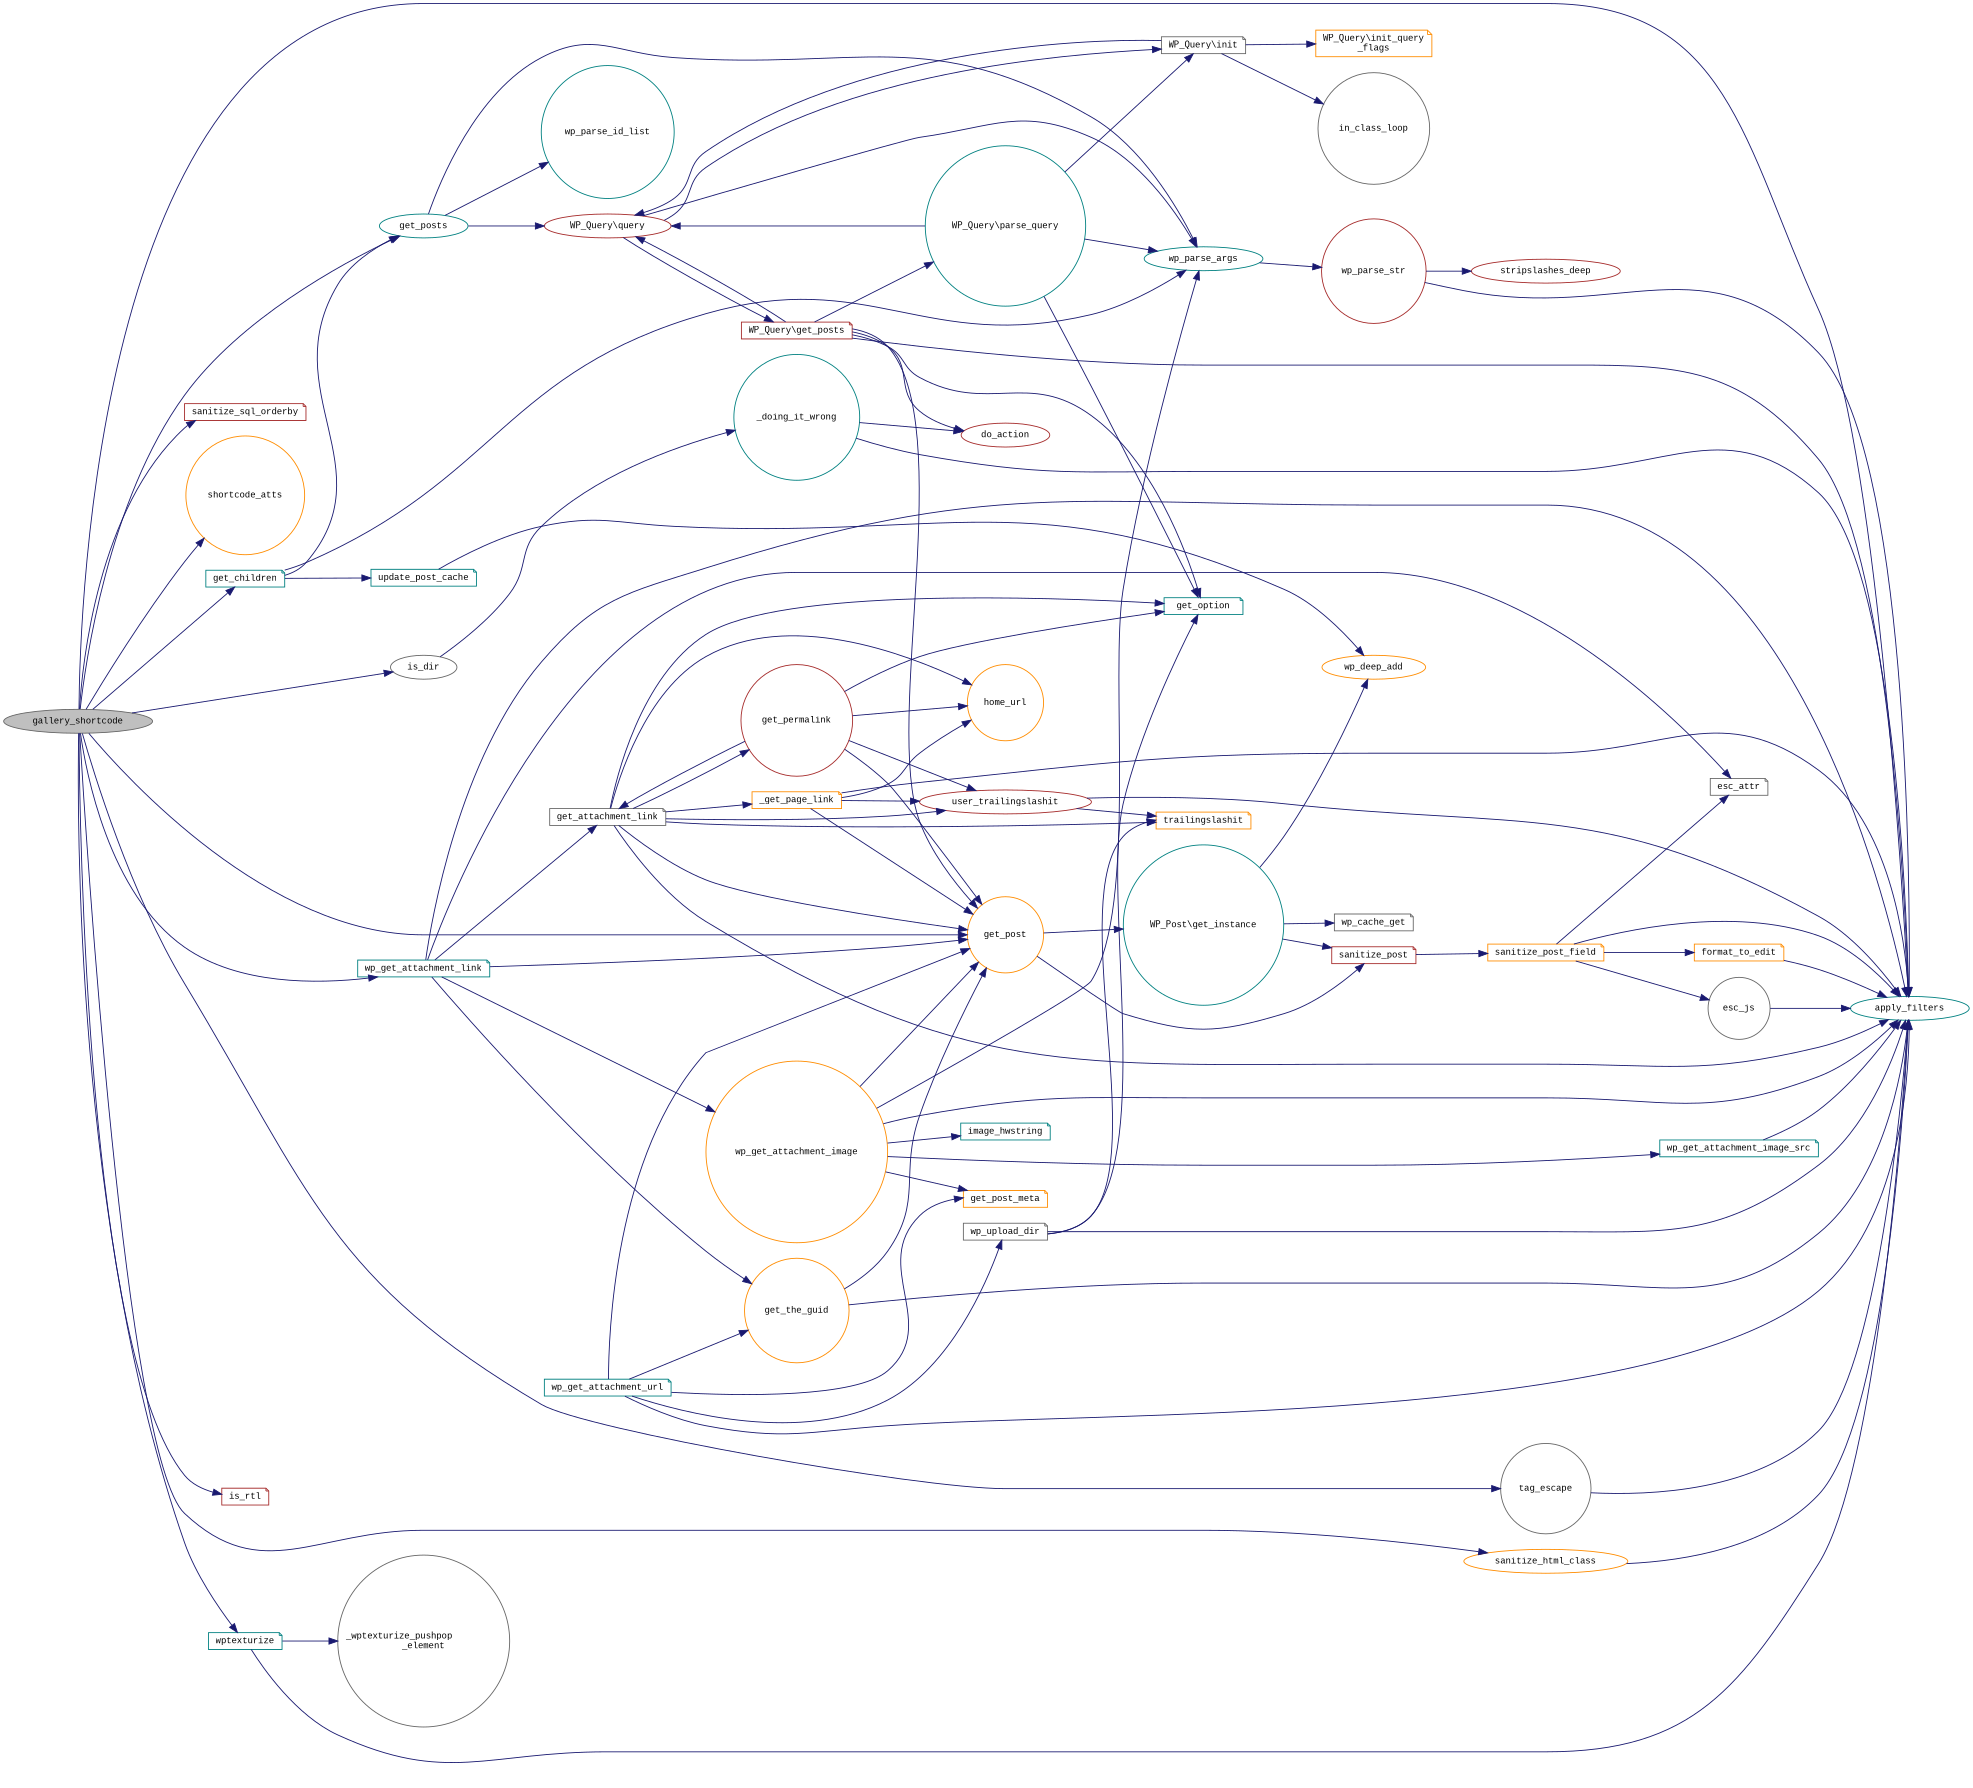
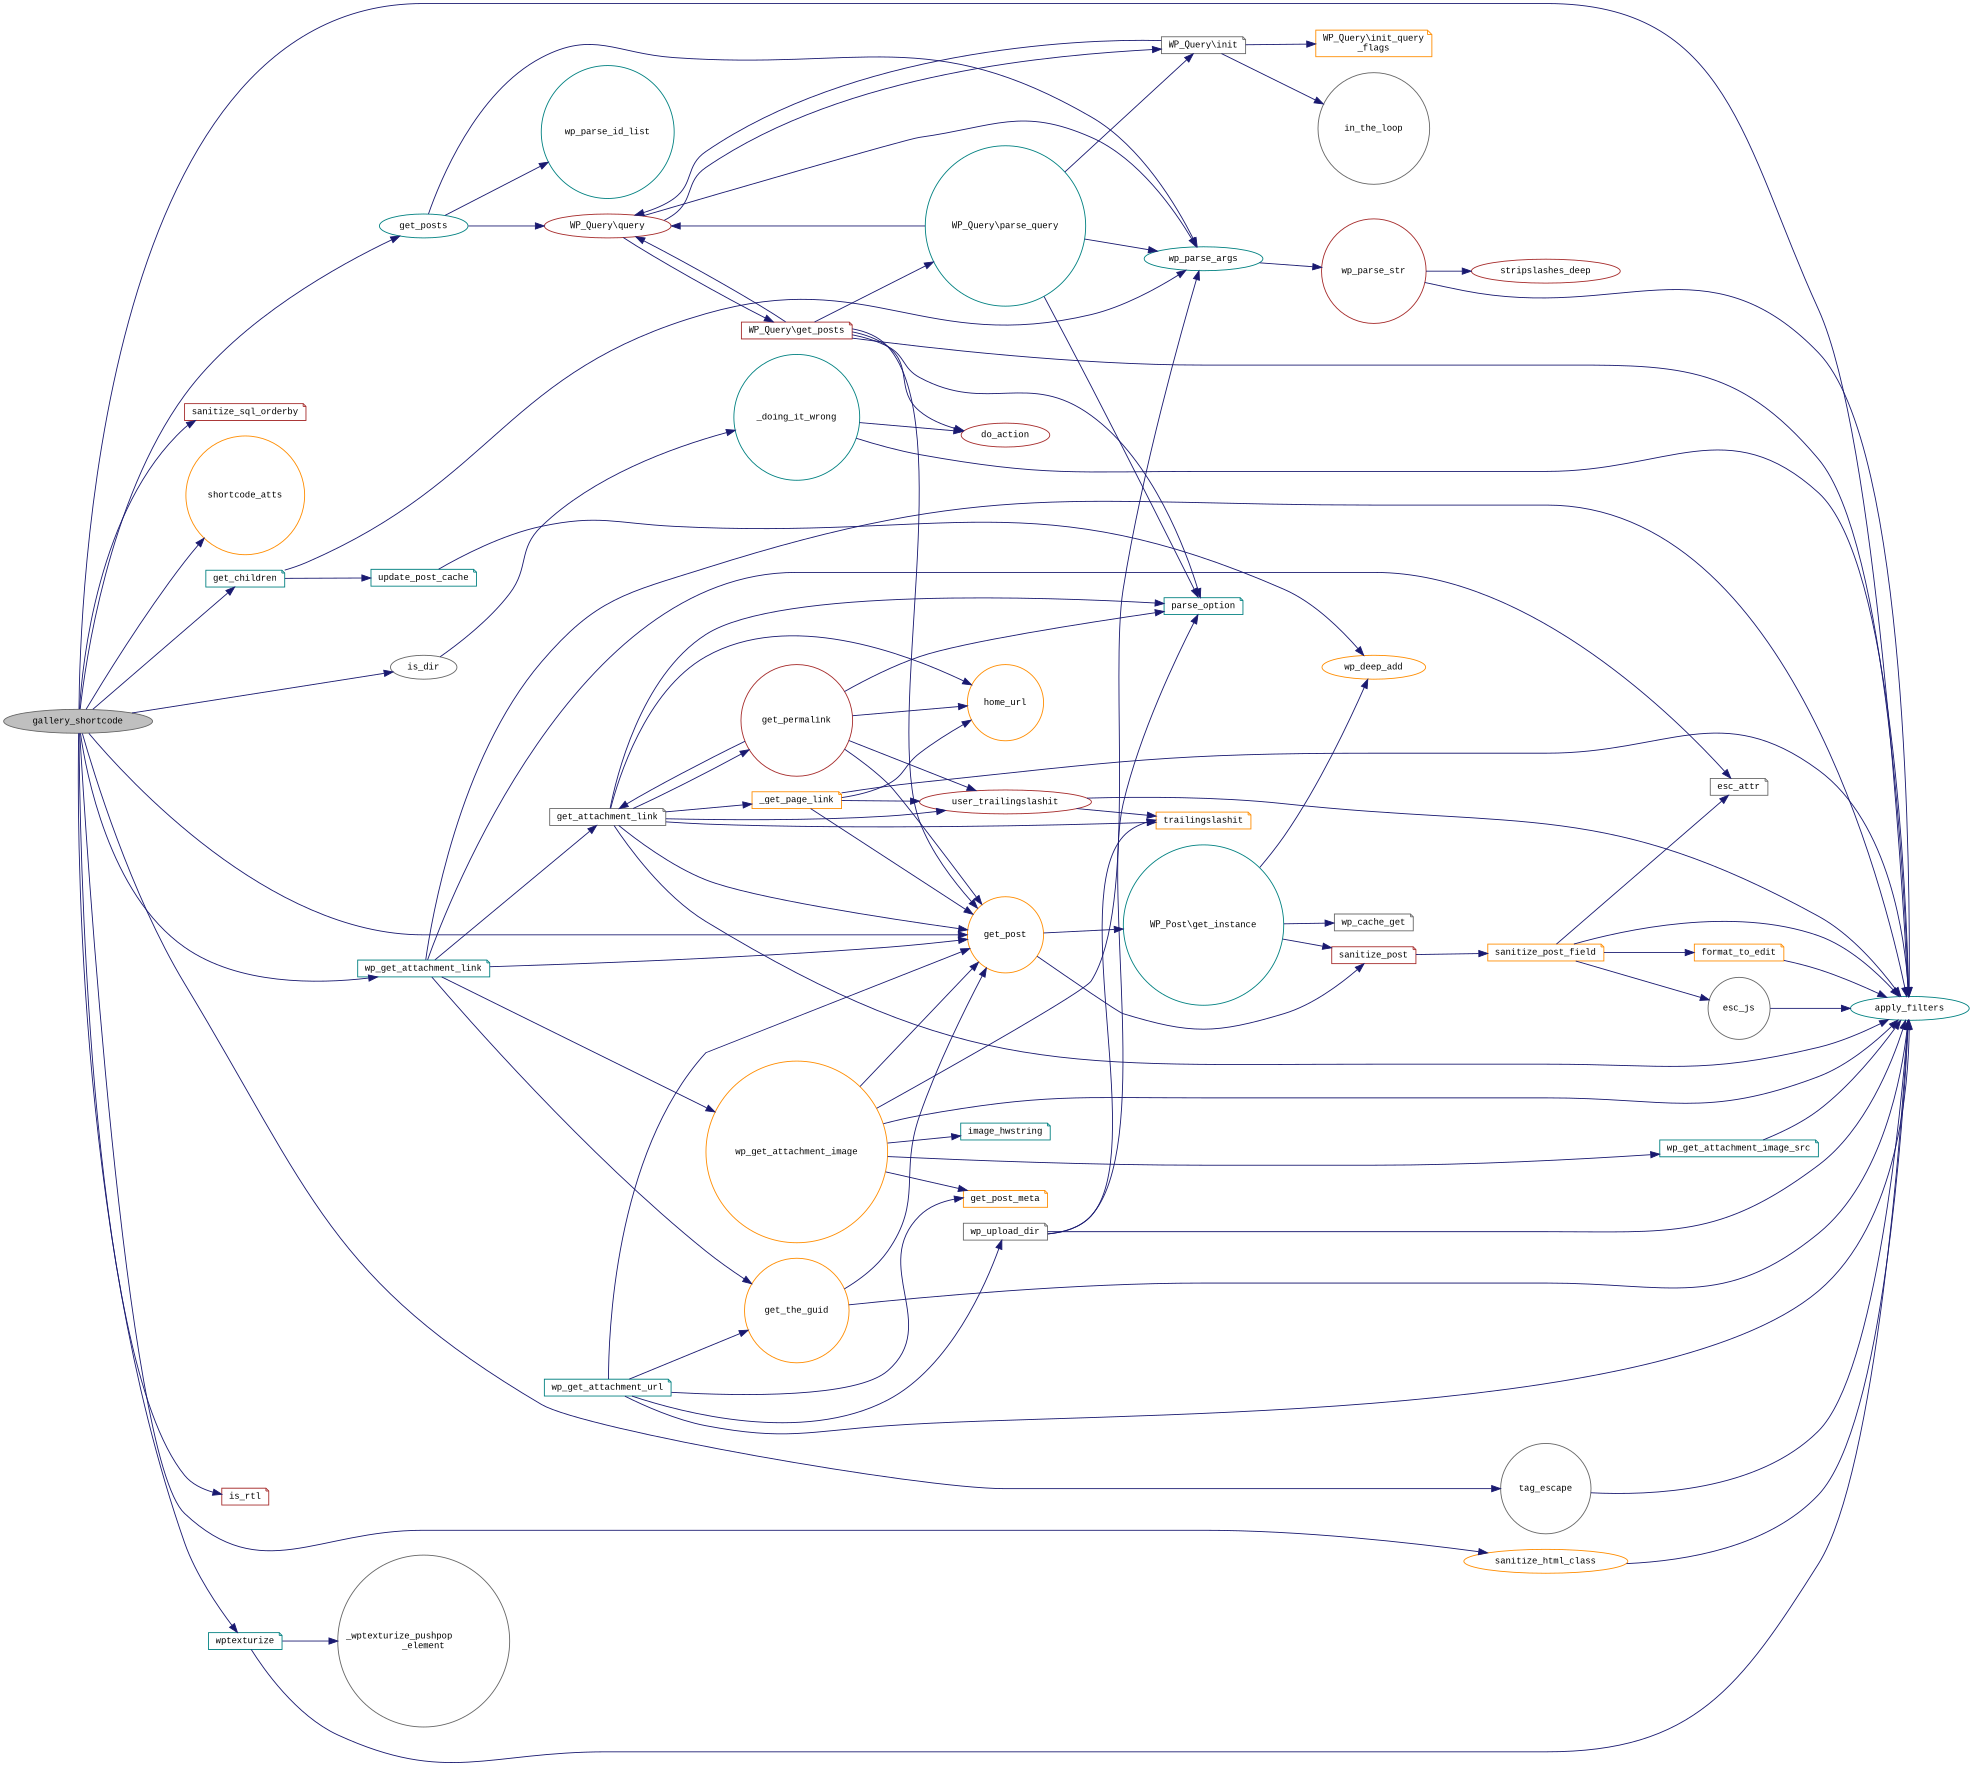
node "in_class_loop": label "in_class_loop" -> "in_the_loop"
edge "get_children" -> "get_posts": removed
node "get_option": label "get_option" -> "parse_option"
